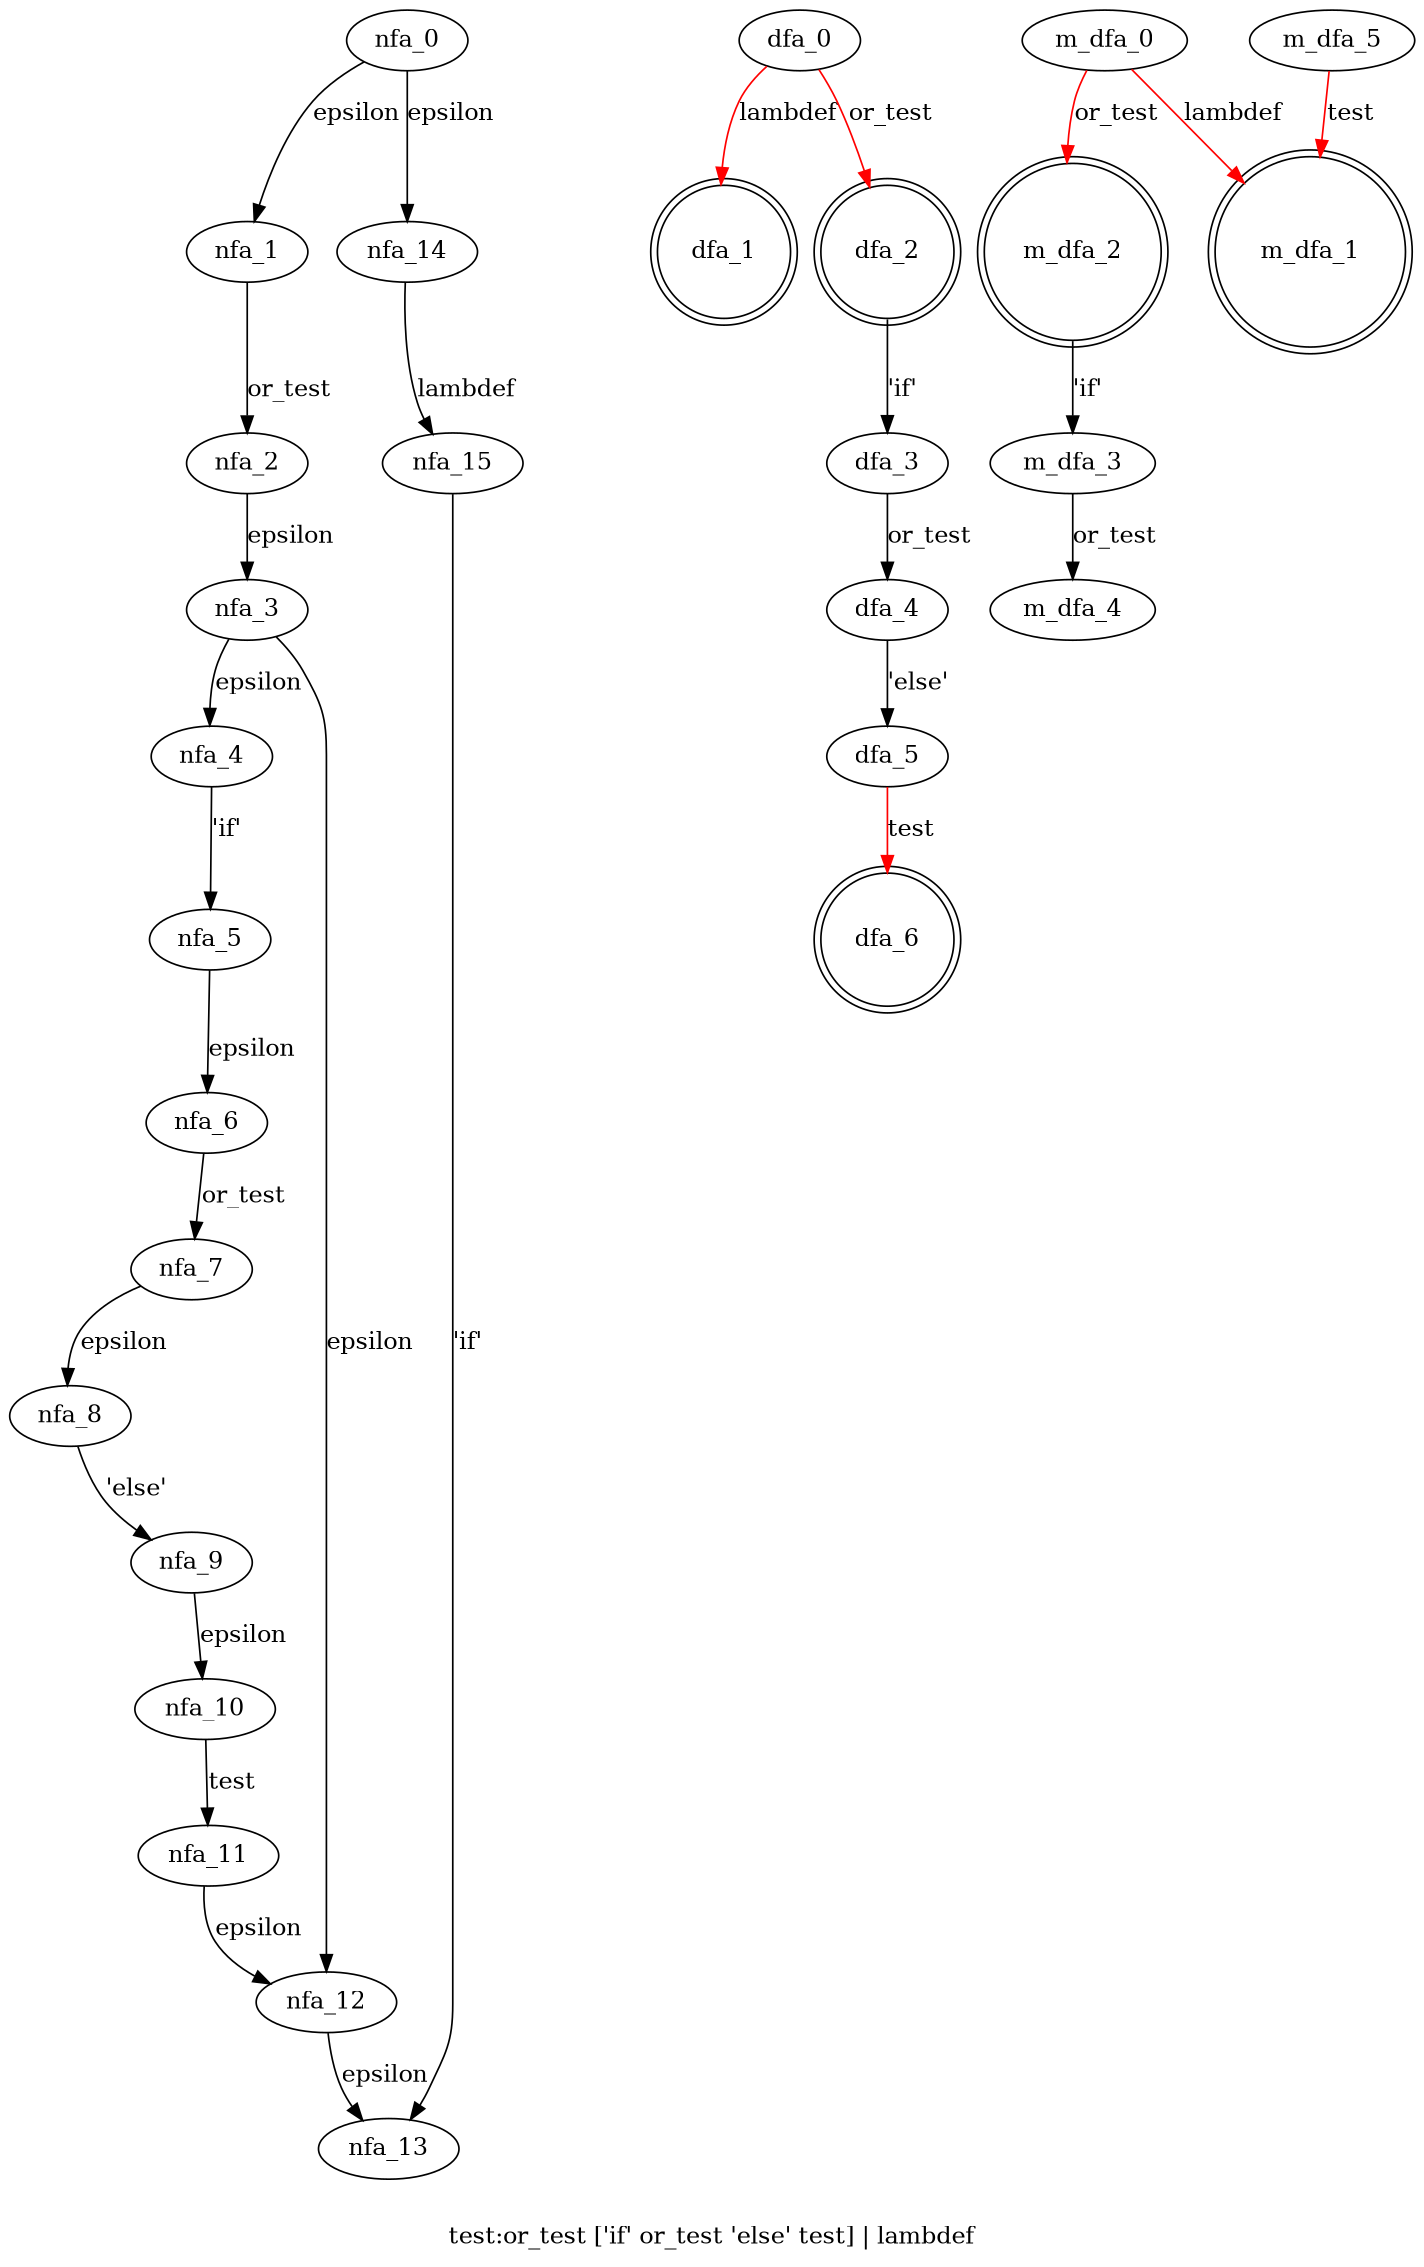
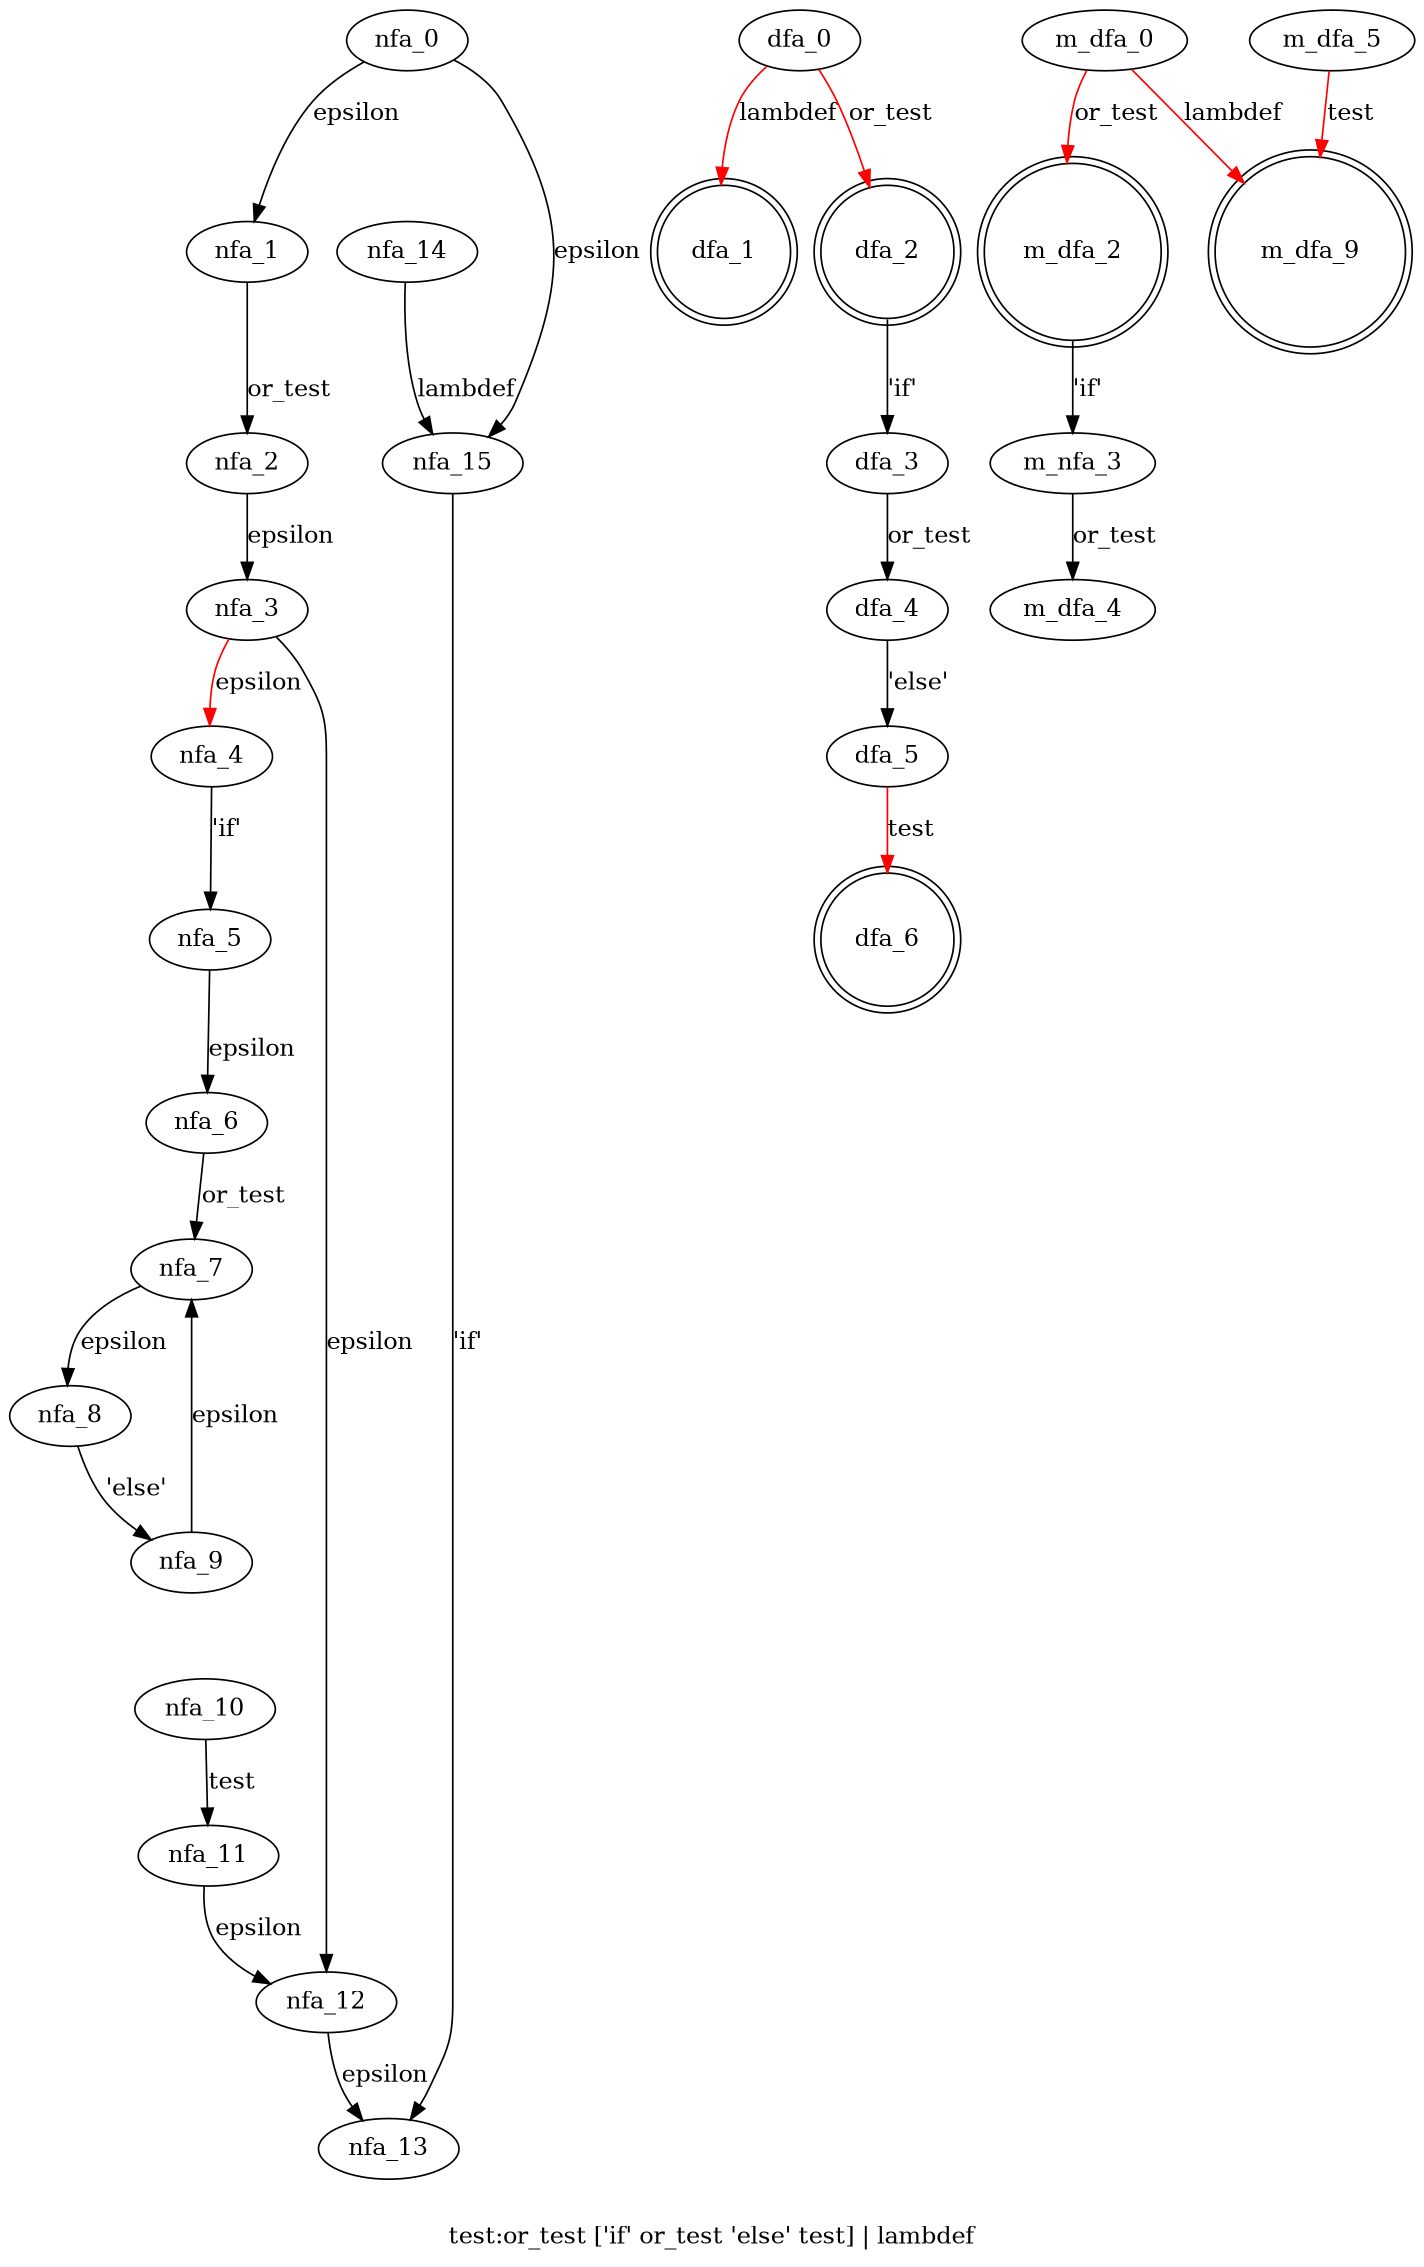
edge "nfa_0" -> "nfa_14": now "nfa_0" -> "nfa_15"
node "m_dfa_1": label "m_dfa_1" -> "m_dfa_9"
node "m_dfa_3": label "m_dfa_3" -> "m_nfa_3"
edge "nfa_3" -> "nfa_4": color black -> red
edge "nfa_9" -> "nfa_10": now "nfa_9" -> "nfa_7"
